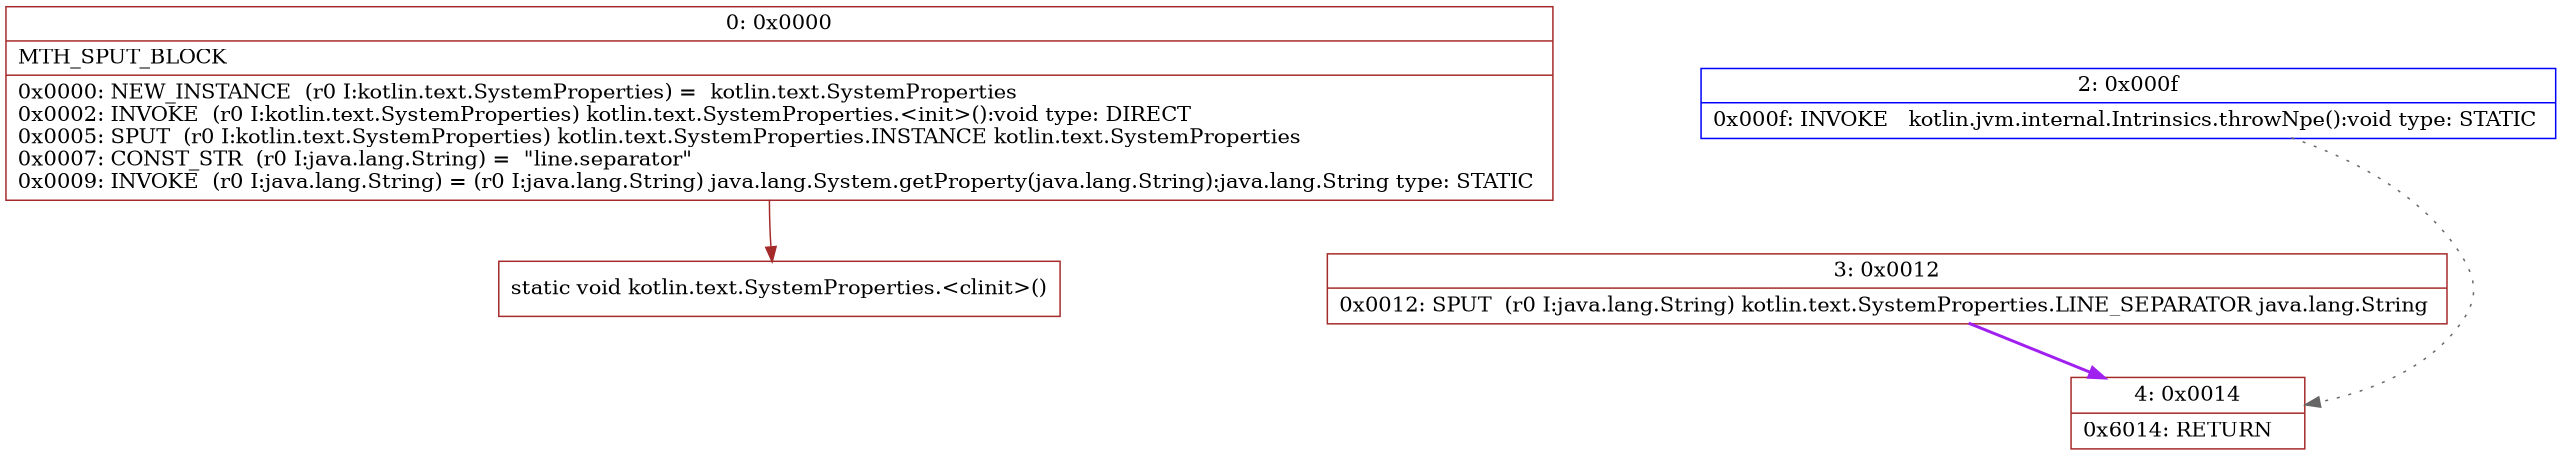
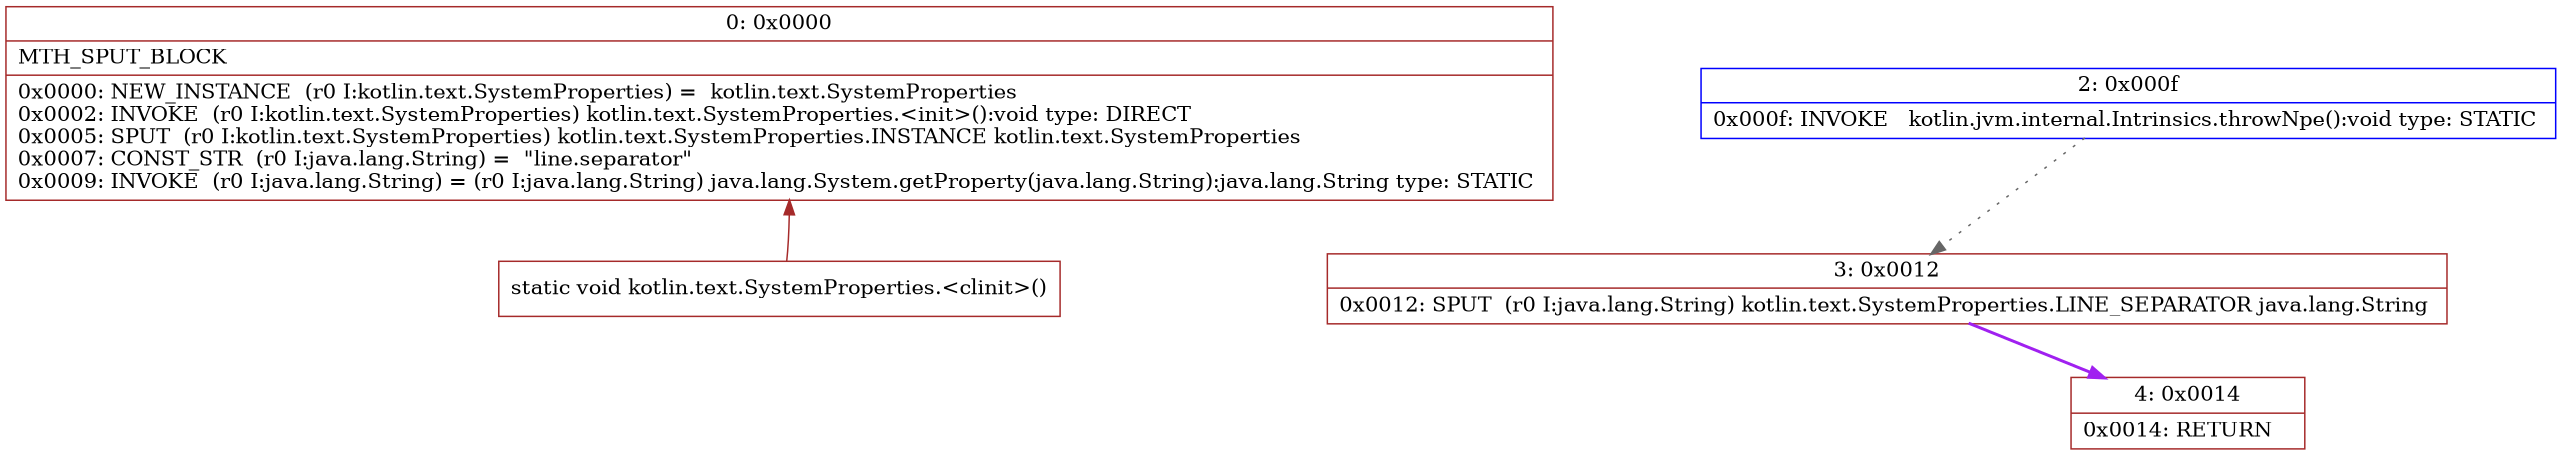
edge "0: 0x0000" -> "static void kotlin.text.SystemProperties.<clinit>()": reversed
edge "2: 0x000f" -> "4: 0x0014": now "2: 0x000f" -> "3: 0x0012"
node "4: 0x0014": text "0x6014: RETURN" -> "0x0014: RETURN"
